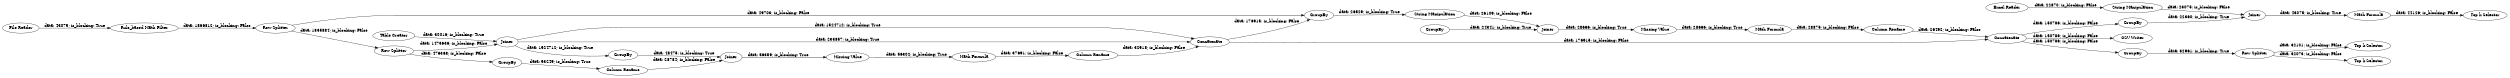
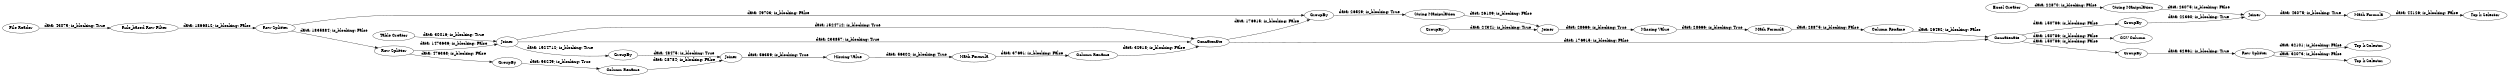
node "Excel Reader": label "Excel Reader" -> "Excel Creator"
node "Rule_based Math Filter": label "Rule_based Math Filter" -> "Rule_based Row Filter"
node "CSV Writer": label "CSV Writer" -> "CSV Column"
